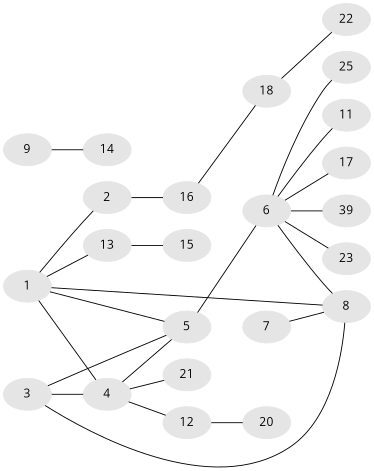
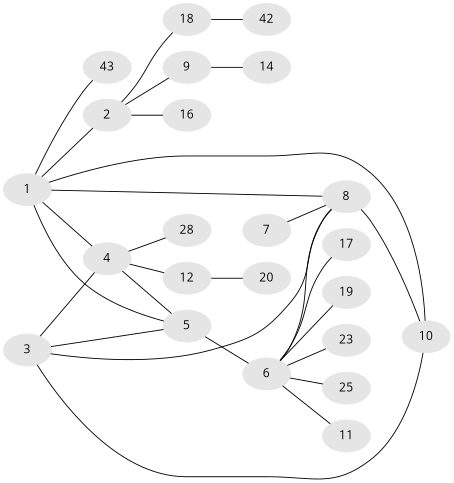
node "22": label "22" -> "42"
edge "9" -- "2": added
edge "18" -- "16": now "18" -- "2"
node "39": label "39" -> "19"
node "13": label "13" -> "43"
node "15": removed
node "10": added
node "21": label "21" -> "28"
